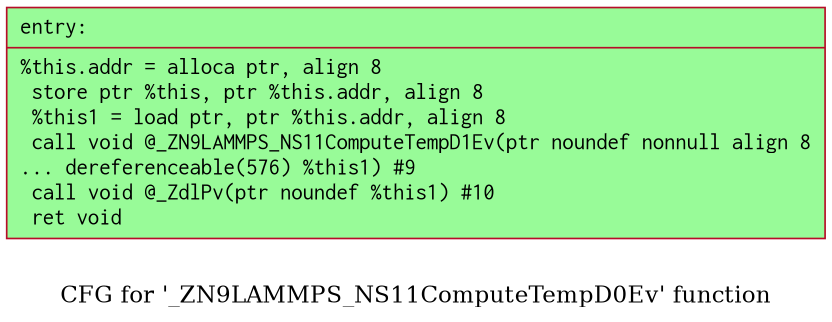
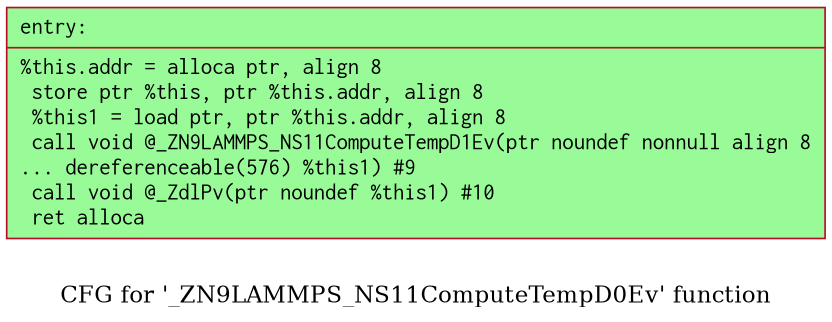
node "entry:": text "ret void" -> "ret alloca"
